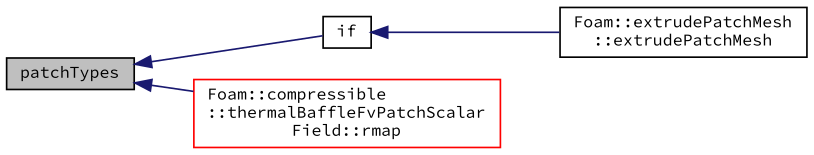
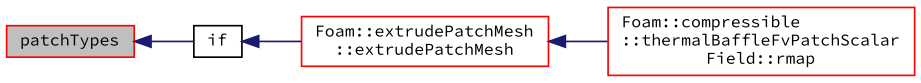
node "Foam::extrudePatchMesh ::extrudePatchMesh": color black -> red
node "patchTypes": color black -> red
edge "Foam::compressible ::thermalBaffleFvPatchScalar Field::rmap" -> "patchTypes": now "Foam::compressible ::thermalBaffleFvPatchScalar Field::rmap" -> "Foam::extrudePatchMesh ::extrudePatchMesh"
